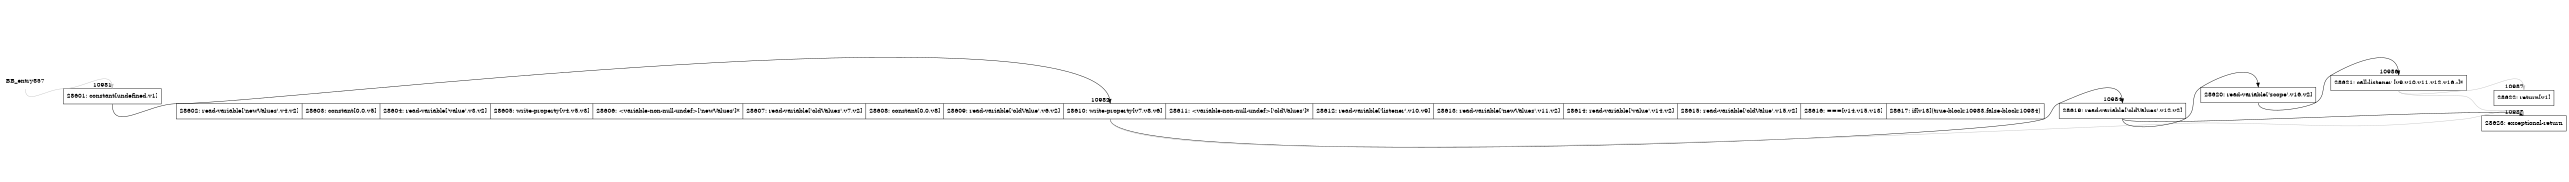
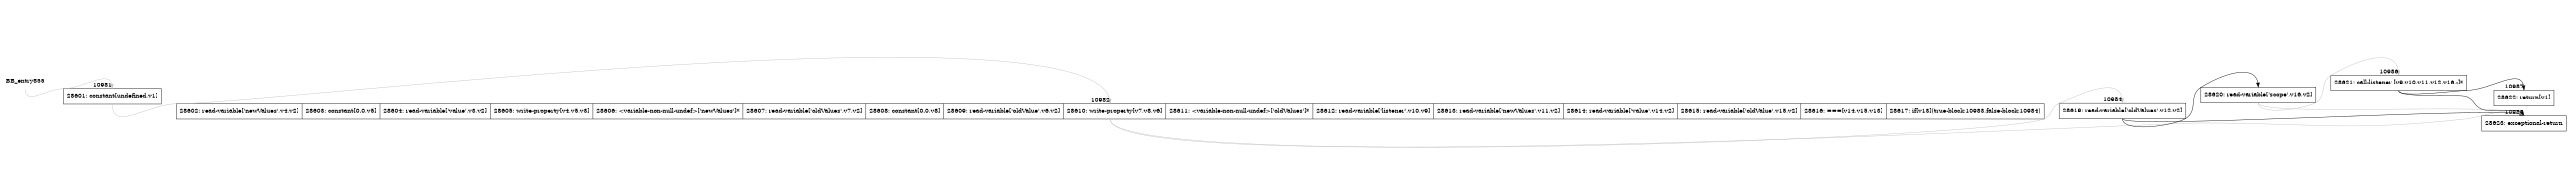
edge "28601: constant[undefined,v1]" -> "28602: read-variable['newValues',v4,v2]": color black -> gray
node "BB_entry857": label "BB_entry857" -> "BB_entry855"
edge "28620: read-variable['scope',v16,v2]" -> "28621: call-listener [v9,v10,v11,v12,v16,-]*": color black -> gray
edge "28621: call-listener [v9,v10,v11,v12,v16,-]*" -> "28622: return[v1]": color gray -> black
edge "28621: call-listener [v9,v10,v11,v12,v16,-]*" -> "28623: exceptional-return": color gray -> black
edge "28620: read-variable['scope',v16,v2]" -> "28623: exceptional-return": added
edge "28602: read-variable['newValues',v4,v2]" -> "28619: read-variable['oldValues',v12,v2]": color black -> gray
